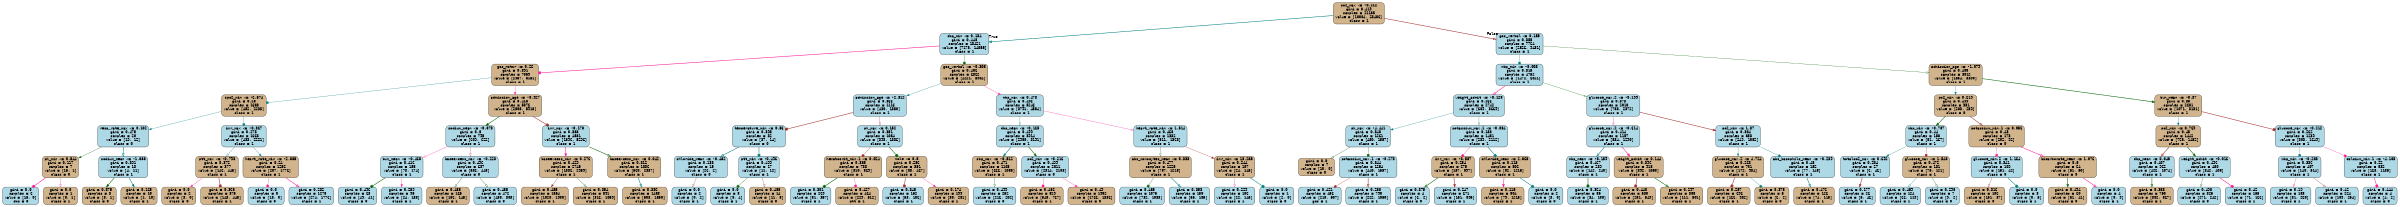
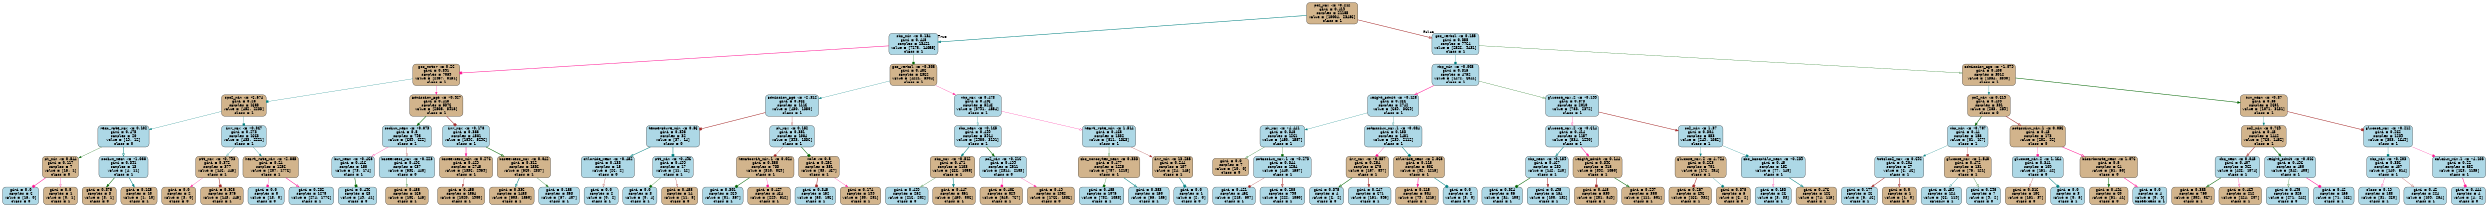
node "gini = 0.0 samples = 6 value = [15, 0] sbp = 0": label "gini = 0.0 samples = 6 value = [15, 0] sbp = 0" -> "gini = 0.0 samples = 6 value = [15, 0] class = 0"
node "gini = 0.259 samples = 95 value = [24, 133] class = 1": removed
node "gini = 0.485 samples = 472 value = [430, 303] class = 0": removed
node "gini = 0.188 samples = 353 value = [57, 487] class = 1": added
node "gini = 0.354 samples = 891 value = [316, 1059] class = 1": removed
node "gini = 0.427 samples = 464 value = [229, 512] ptt = 1": label "gini = 0.427 samples = 464 value = [229, 512] ptt = 1" -> "gini = 0.427 samples = 464 value = [229, 512] class = 1"
node "gini = 0.447 samples = 851 value = [450, 886] class = 1": added
node "gini = 0.229 samples = 106 value = [22, 145] class = 1": removed
node "gini = 0.421 samples = 456 value = [218, 507] gcs = 1": label "gini = 0.421 samples = 456 value = [218, 507] gcs = 1" -> "gini = 0.421 samples = 456 value = [218, 507] class = 1"
node "gini = 0.495 samples = 154 value = [108, 132] class = 1": added
node "gini = 0.153 samples = 26 value = [3, 33] class = 1": added
node "gini = 0.0 samples = 1 value = [1, 0] class = 0": added
node "gini = 0.459 samples = 124 value = [66, 119] class = 1": label "gini = 0.459 samples = 124 value = [66, 119] class = 1" -> "gini = 0.459 samples = 124 value = [66, 119] calcium = 1"
node "gini = 0.0 samples = 4 value = [0, 9] class = 1": label "gini = 0.0 samples = 4 value = [0, 9] class = 1" -> "gini = 0.0 samples = 4 value = [0, 9] baseexcess = 1"
node "gini = 0.469 samples = 212 value = [124, 207] class = 1": added
node "gini = 0.19 samples = 183 value = [31, 260] class = 1": label "gini = 0.19 samples = 183 value = [31, 260] class = 1" -> "class = 0.19 samples = 183 value = [31, 260] class = 1"
